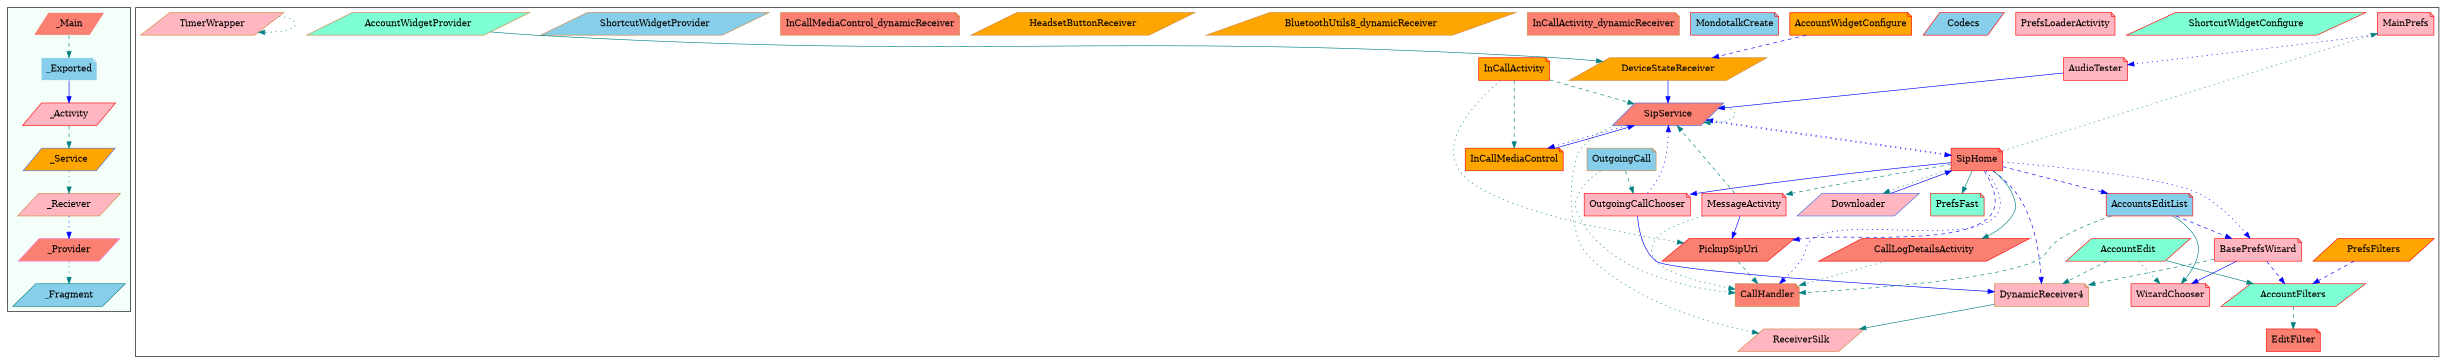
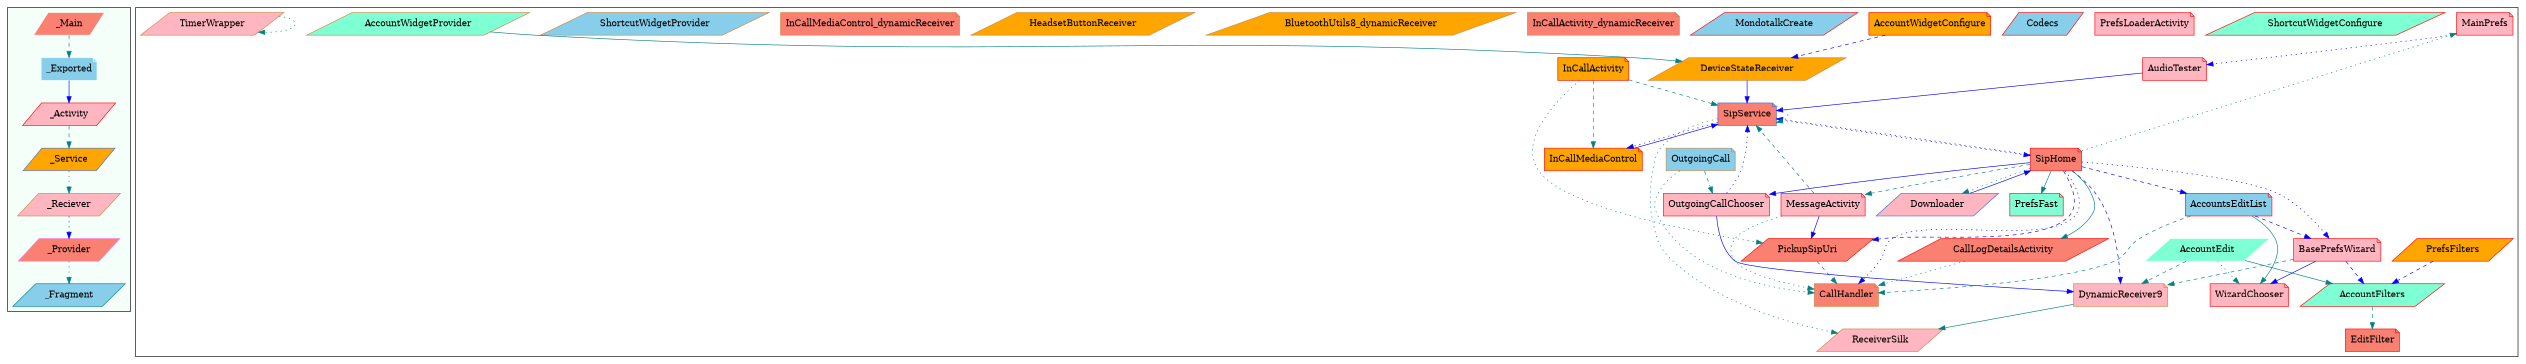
node "MondotalkCreate": shape note -> parallelogram
node "SipService": shape parallelogram -> note
node "AccountEdit": color red -> mintcream
node "DynamicReceiver4": label "DynamicReceiver4" -> "DynamicReceiver9"
